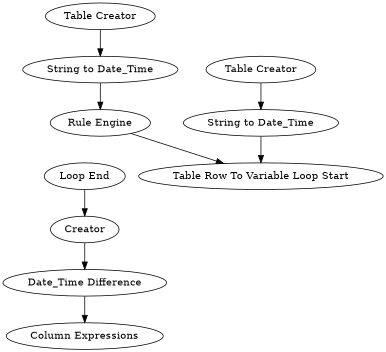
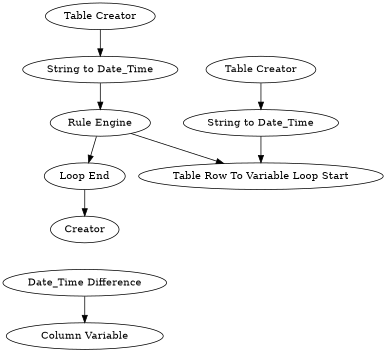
edge "Rule Engine" -> "Loop End": added
edge "Creator" -> "Date_Time Difference": removed
node "Column Expressions": label "Column Expressions" -> "Column Variable"
